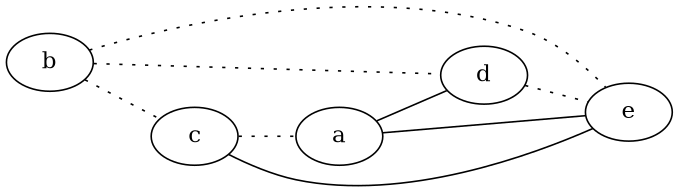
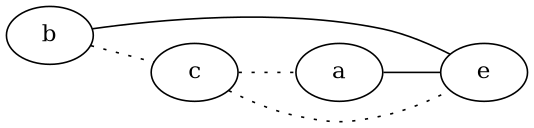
edge "b" -- "e": style dotted -> solid
node "d": removed
edge "e" -- "c": style solid -> dotted
